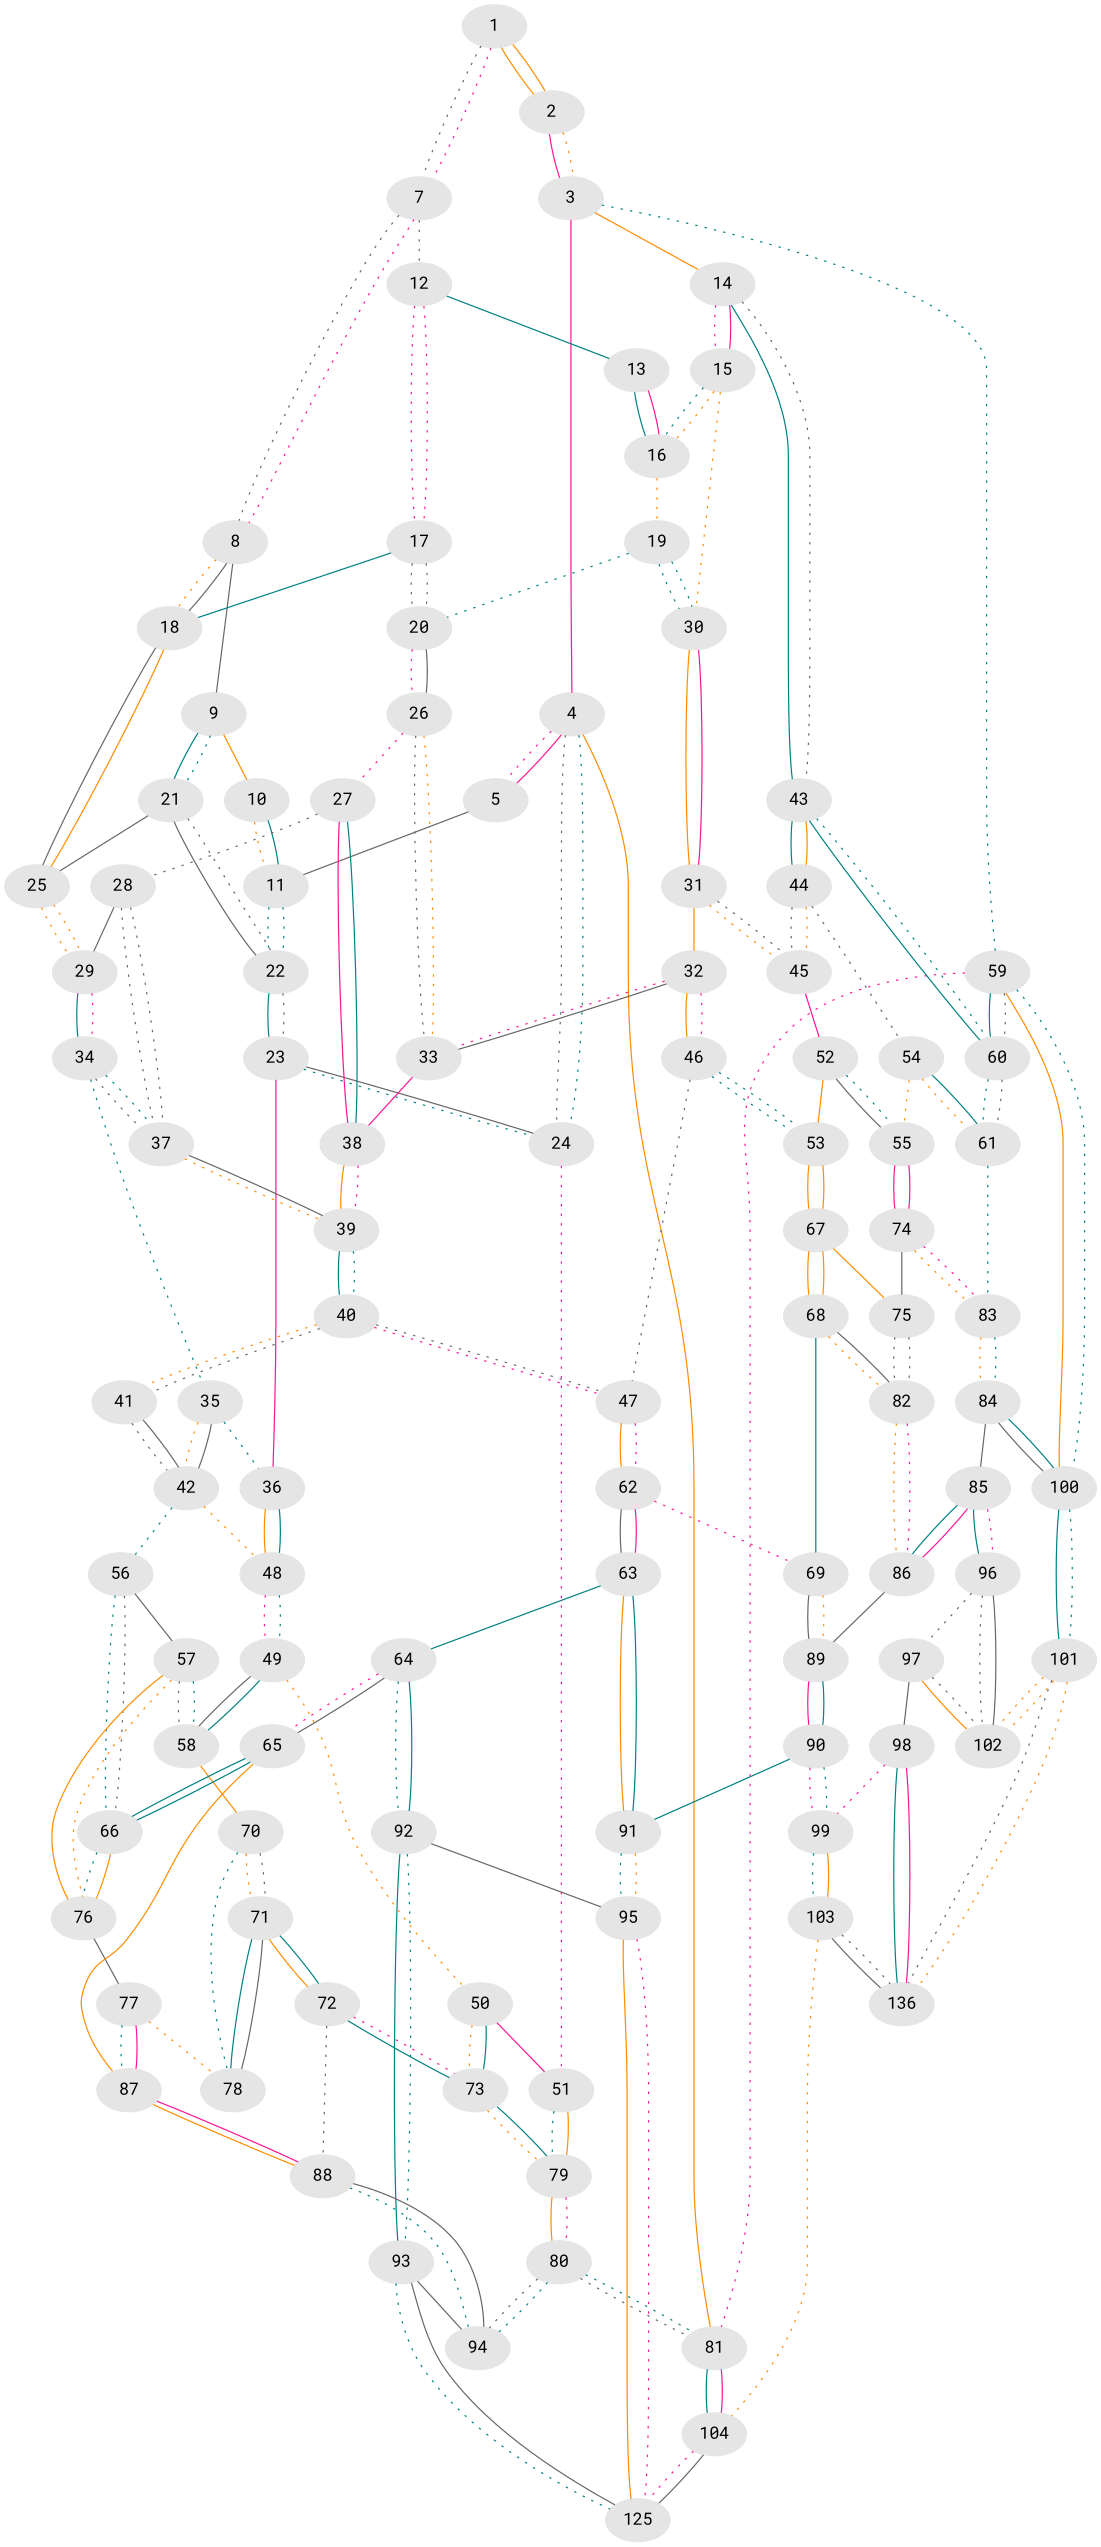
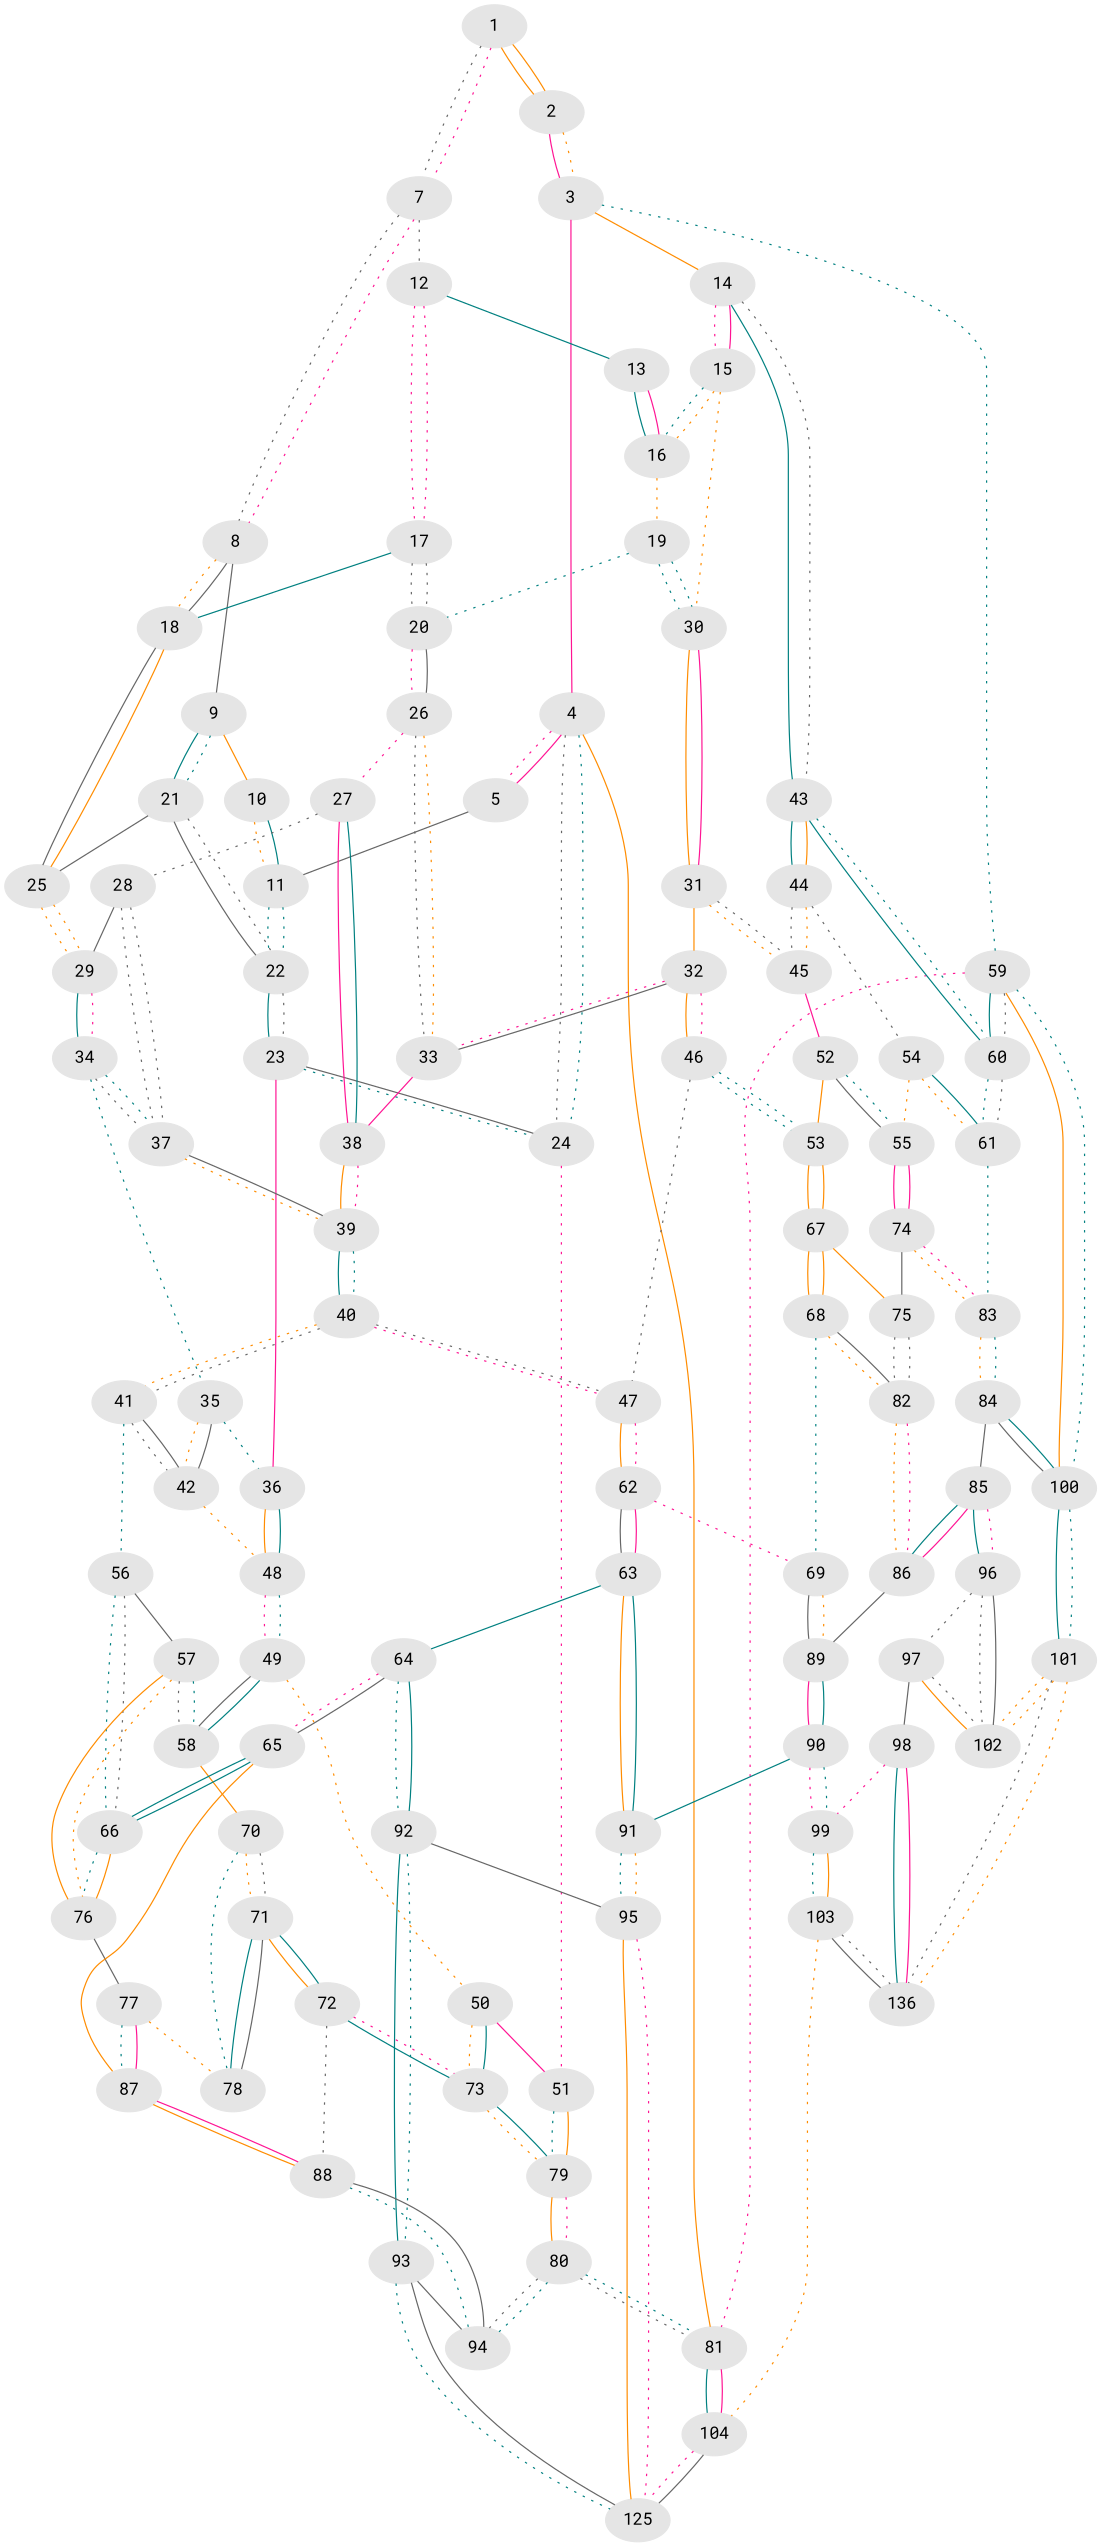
edge "68" -- "69": style solid -> dotted
edge "42" -- "56": now "41" -- "56"
